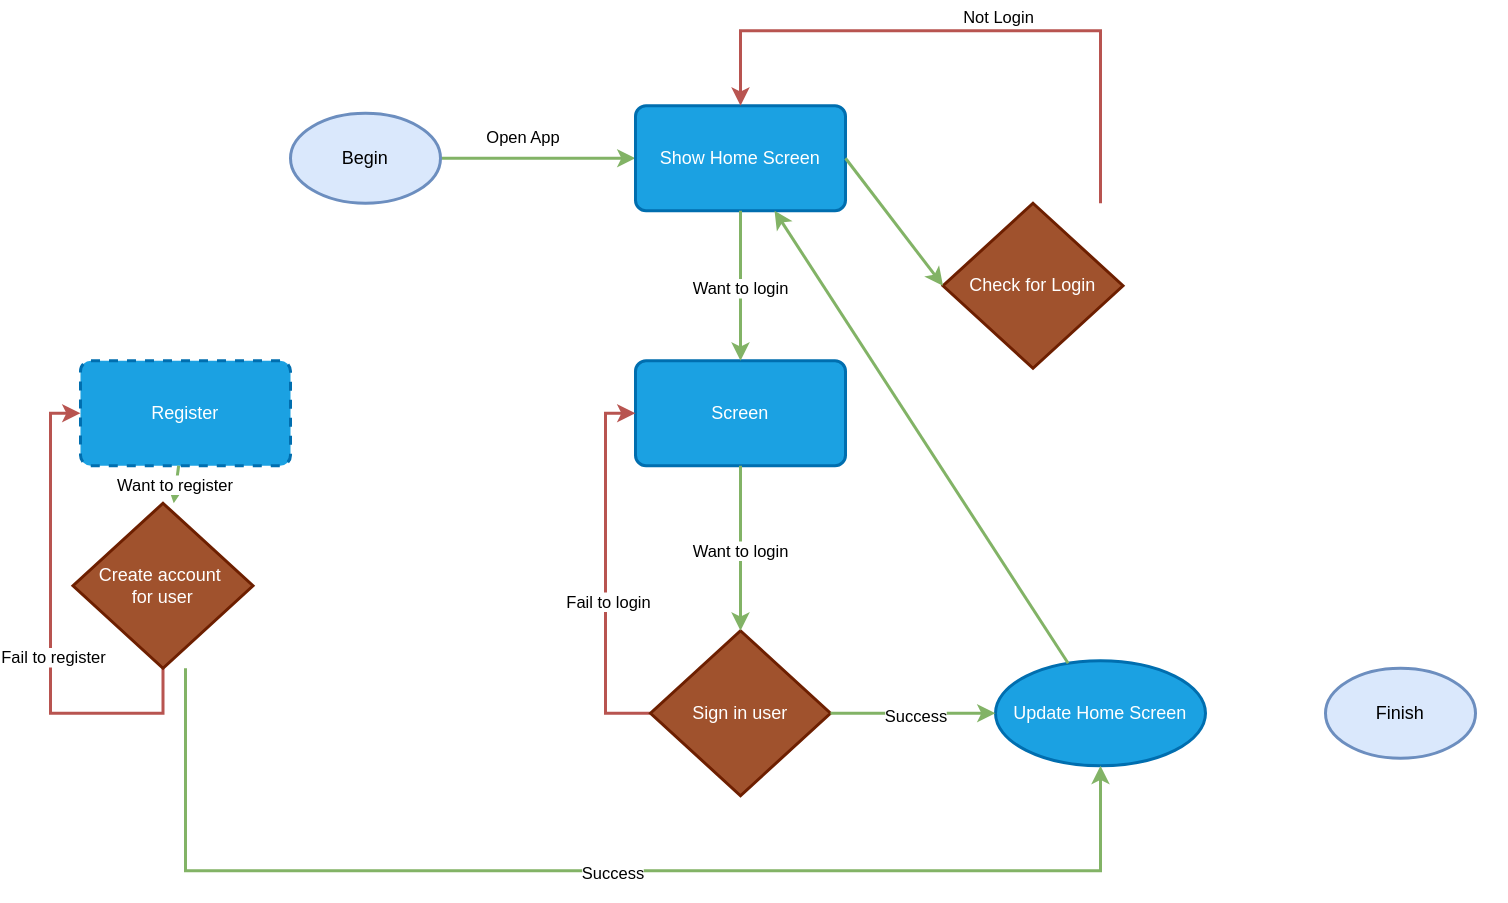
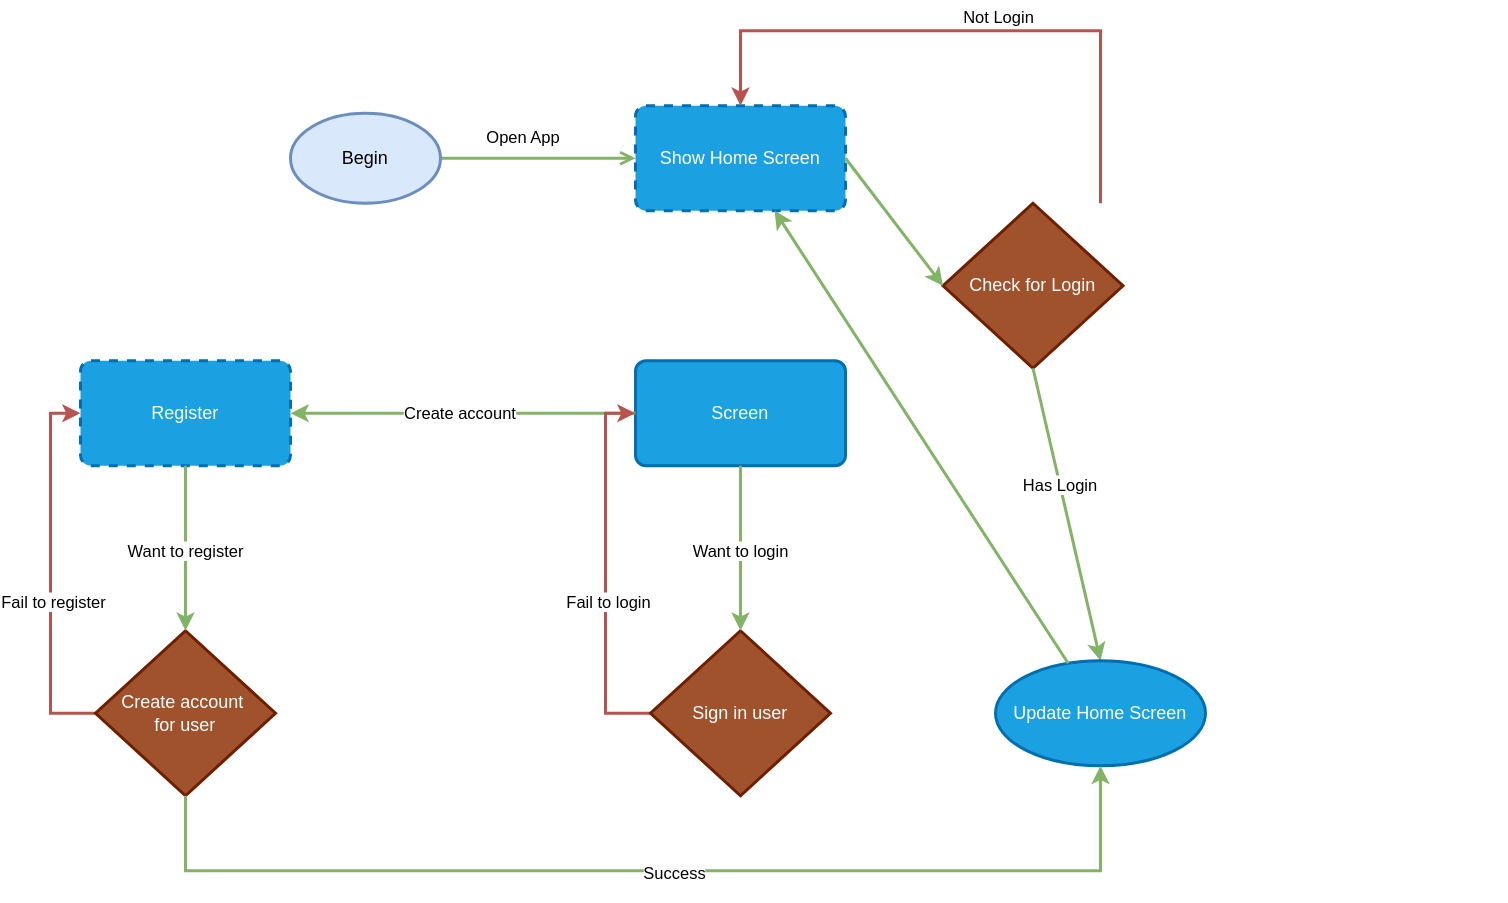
edge "Begin" -> "Show Home Screen": arrowhead classic -> open
node "Show Home Screen": style solid -> dashed
edge "Show Home Screen" -> "Screen": removed, label "Want to login"
edge "Screen" -> "Register": added, label "Create account"
edge "Check for Login" -> "Update Home Screen": added, label "Has Login"
node "Create account for user": moved (163, 586) -> (185, 713)
edge "Sign in user" -> "Update Home Screen": removed, label "Success"
node "Finish": removed
